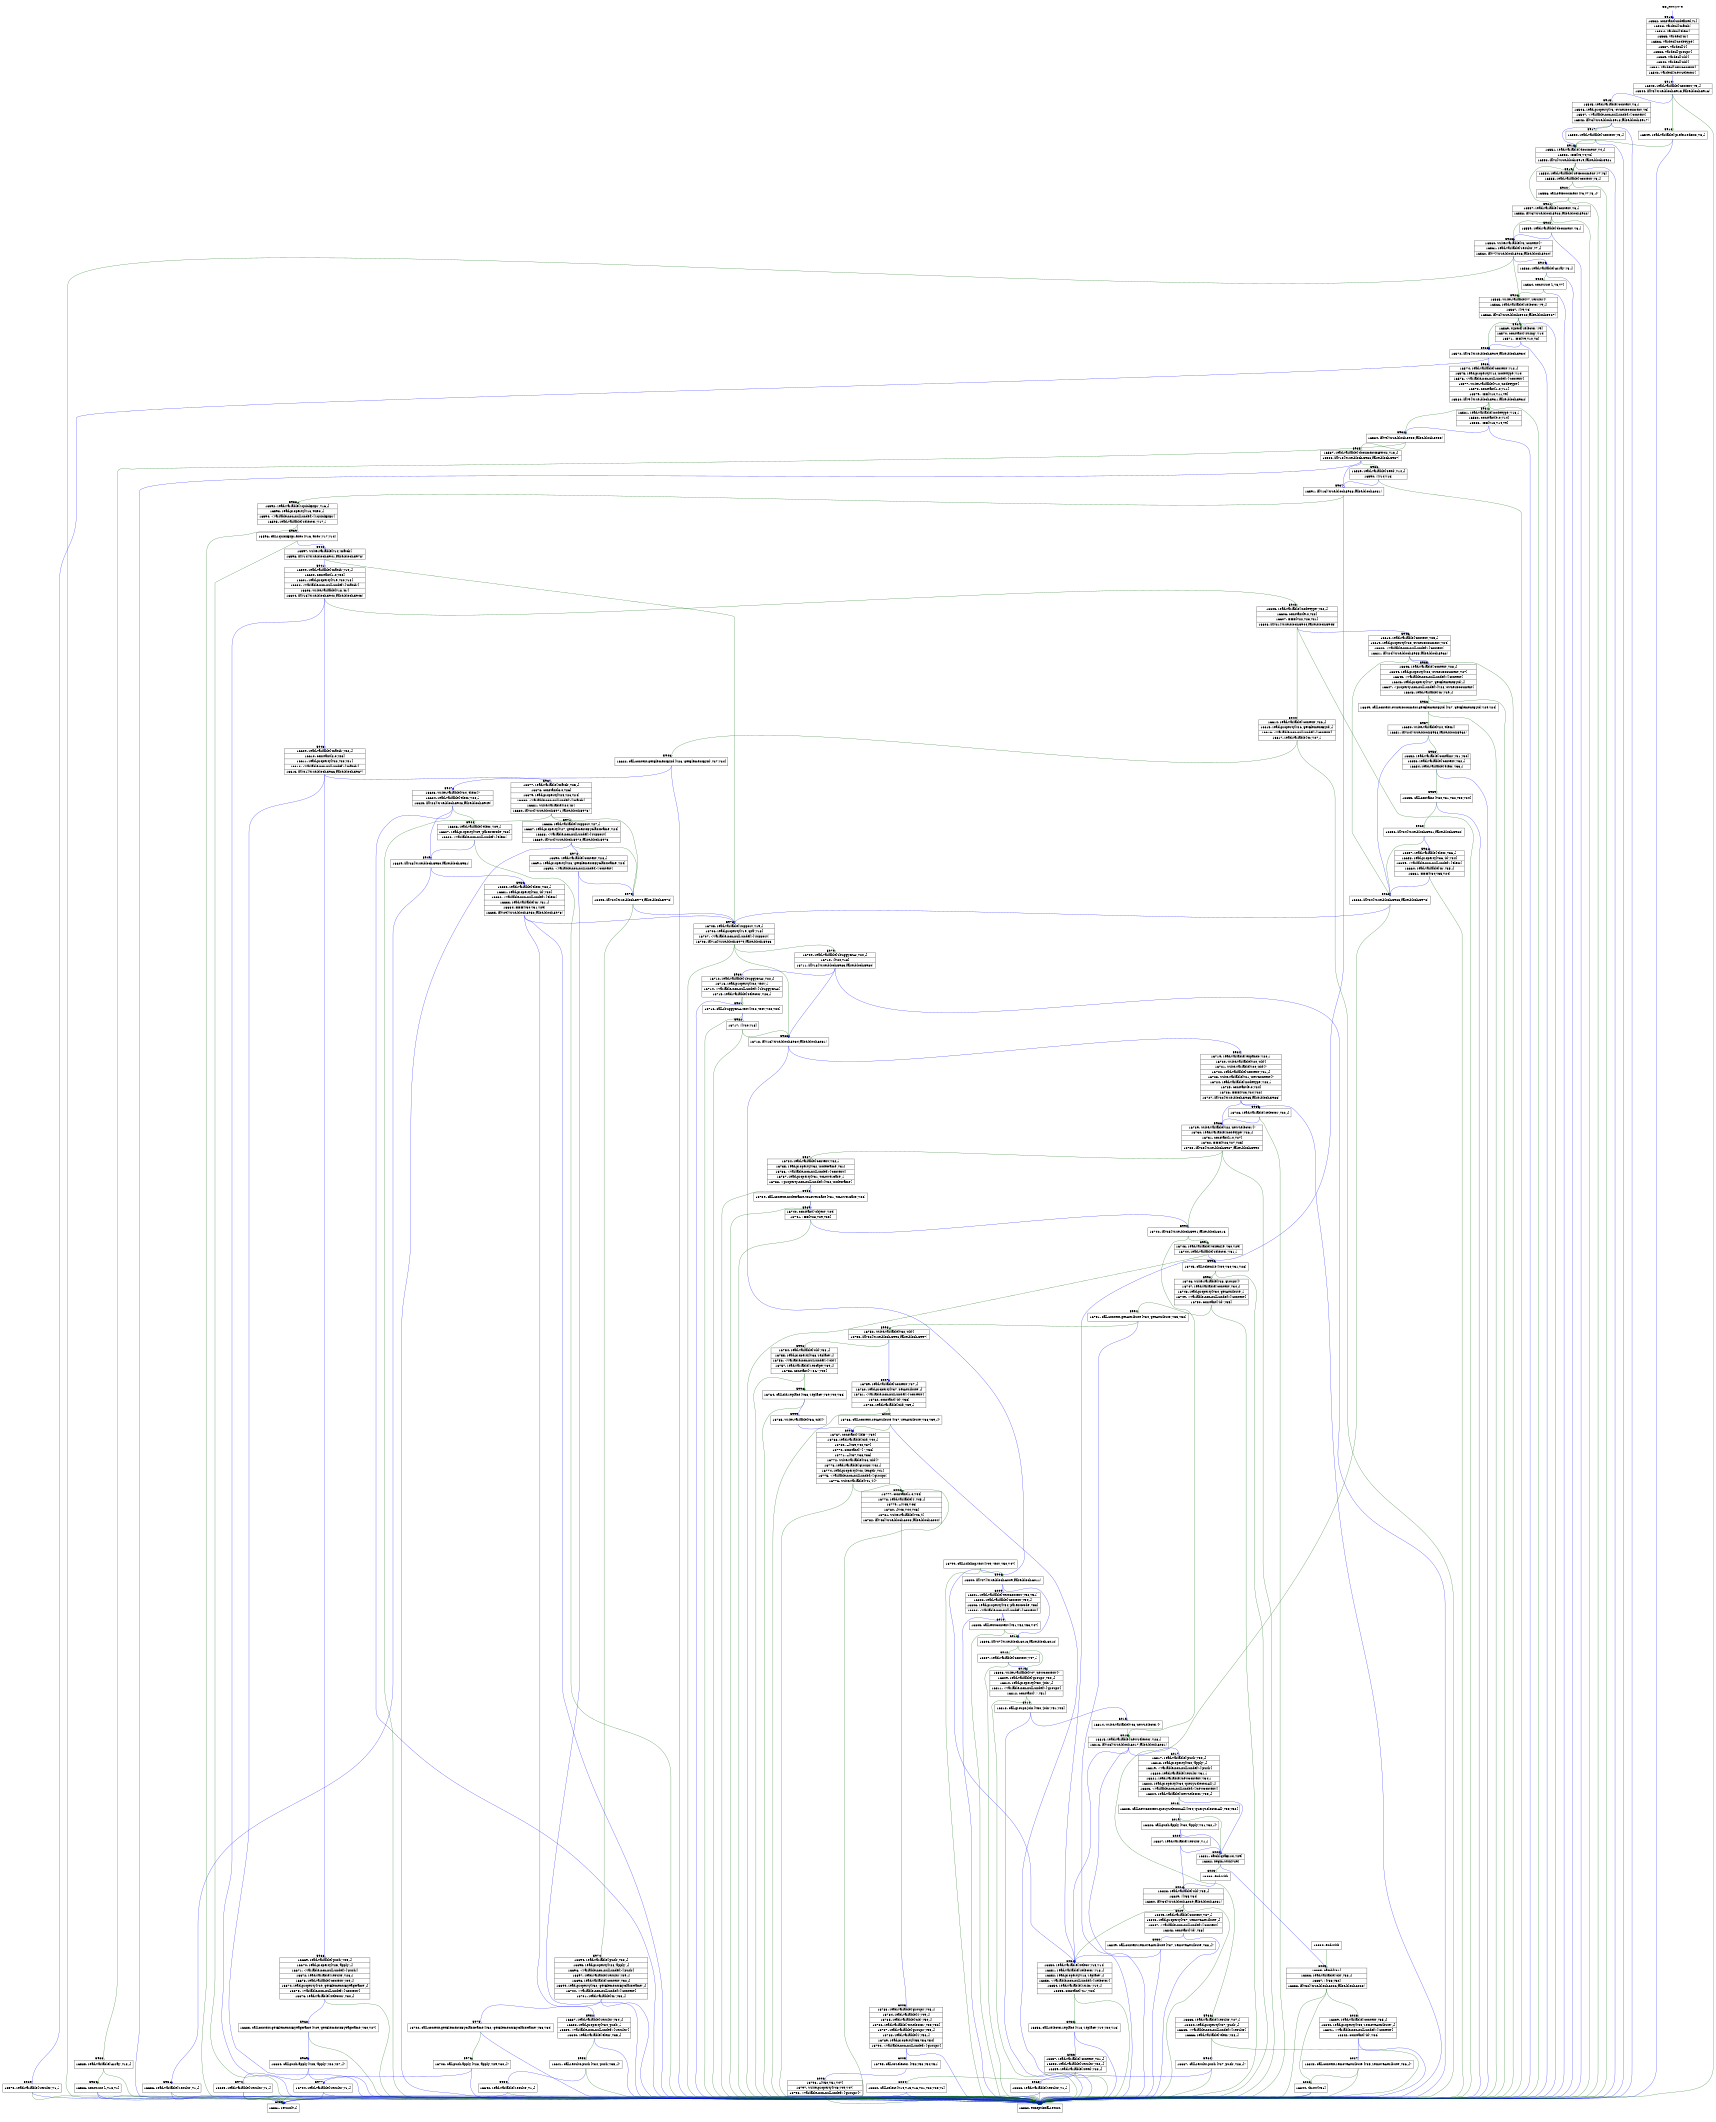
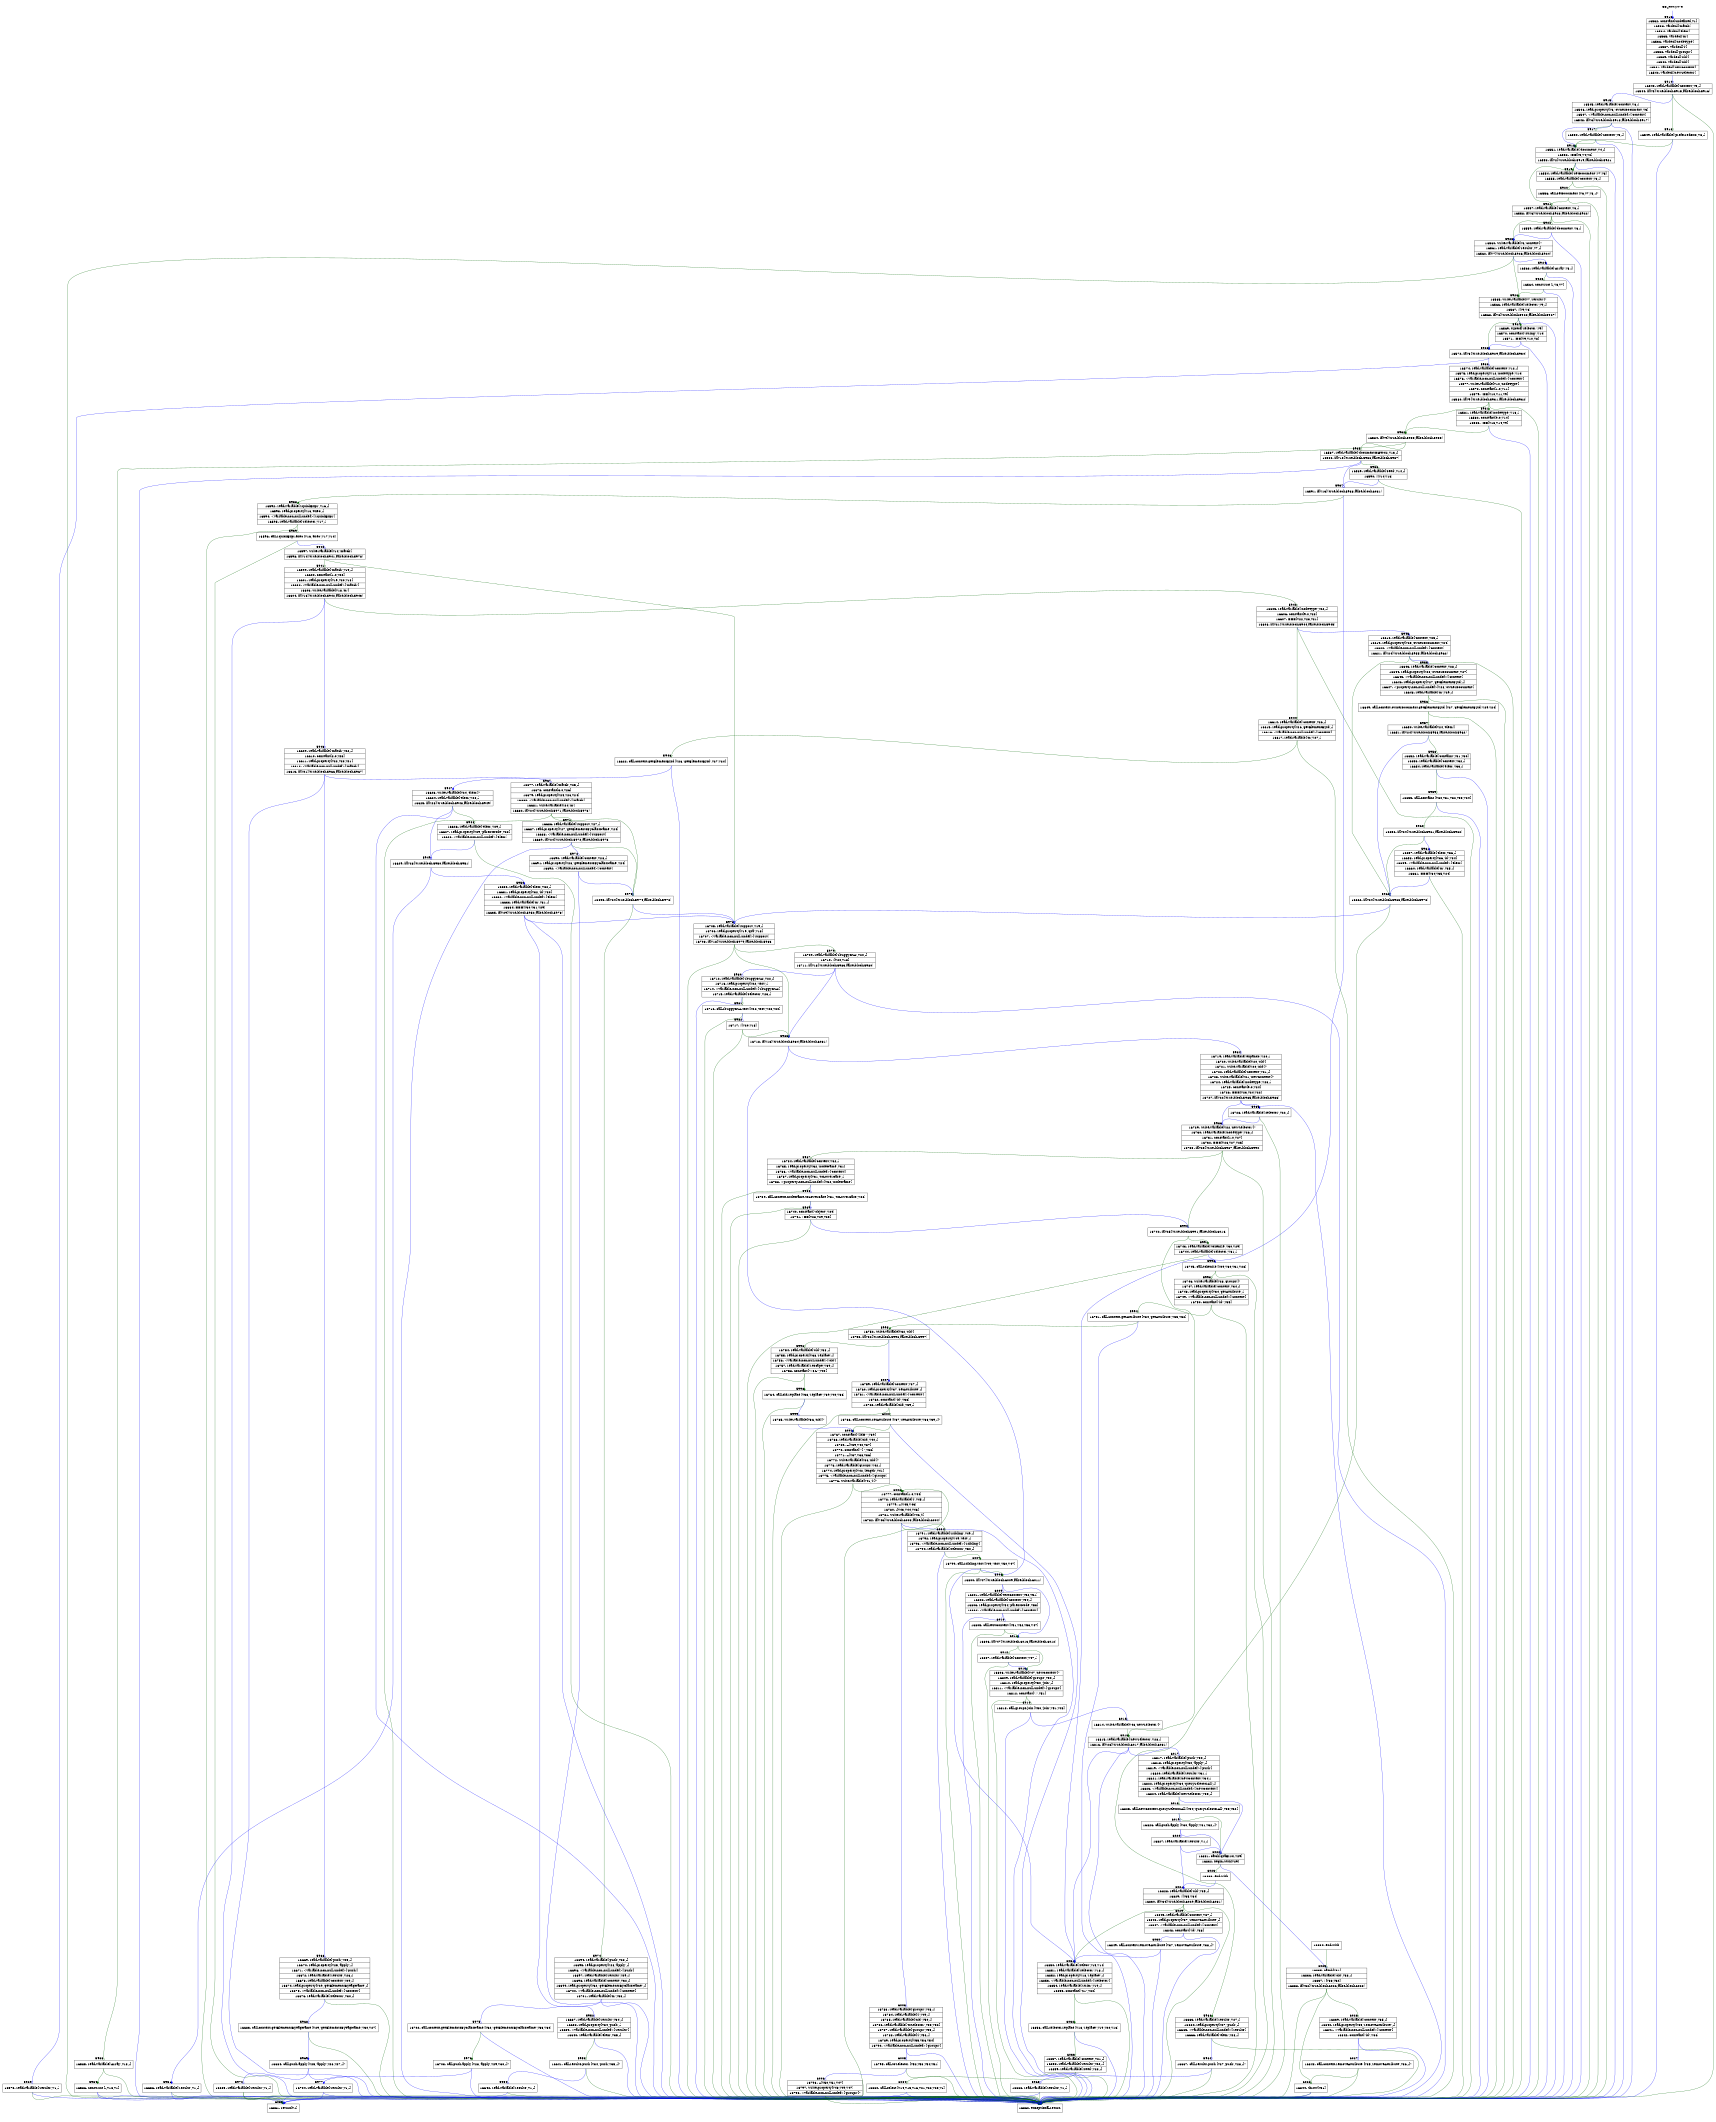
edge "16581: read-variable['nodeType',v13,-]" -> "16584: if[v9](true-block:5933,false-block:5935)": color blue -> darkgreen
edge "16592: read-variable['rquickExpr',v16,-]" -> "16596: call-rquickExpr.exec [v16,'exec',v17,v14]": color blue -> darkgreen
edge "16597: write-variable[v14,'match']" -> "16599: read-variable['match',v19,-]": color blue -> darkgreen
node "16791: read-variable['rsibling',v49,-]": added
edge "16777: constant[1.0,v44]" -> "16862: exceptional-return": added
edge "16856: call-selector.replace [v18,'replace',v19,v20,v16]" -> "16857: read-variable['context',v21,-]": color blue -> darkgreen
edge "16795: call-toSelector [v52,v53,v54,v51]" -> "16862: exceptional-return": added
